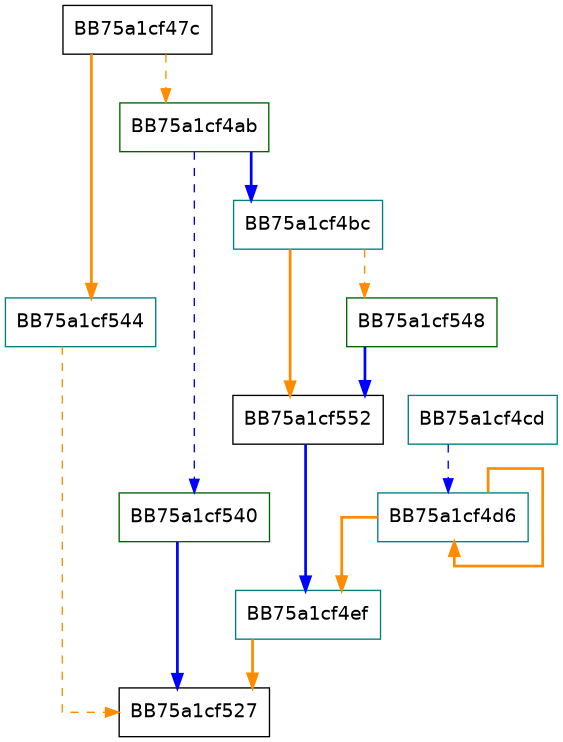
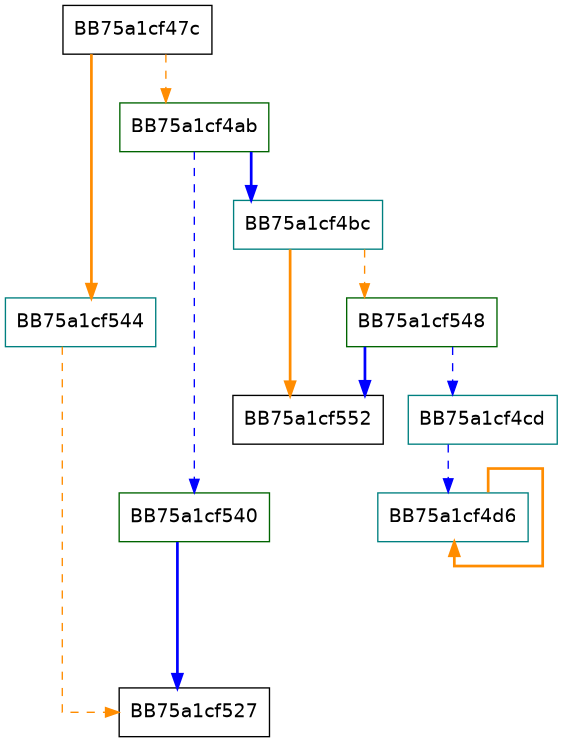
edge "BB75a1cf548" -> "BB75a1cf4cd": added
node "BB75a1cf4ef": removed
